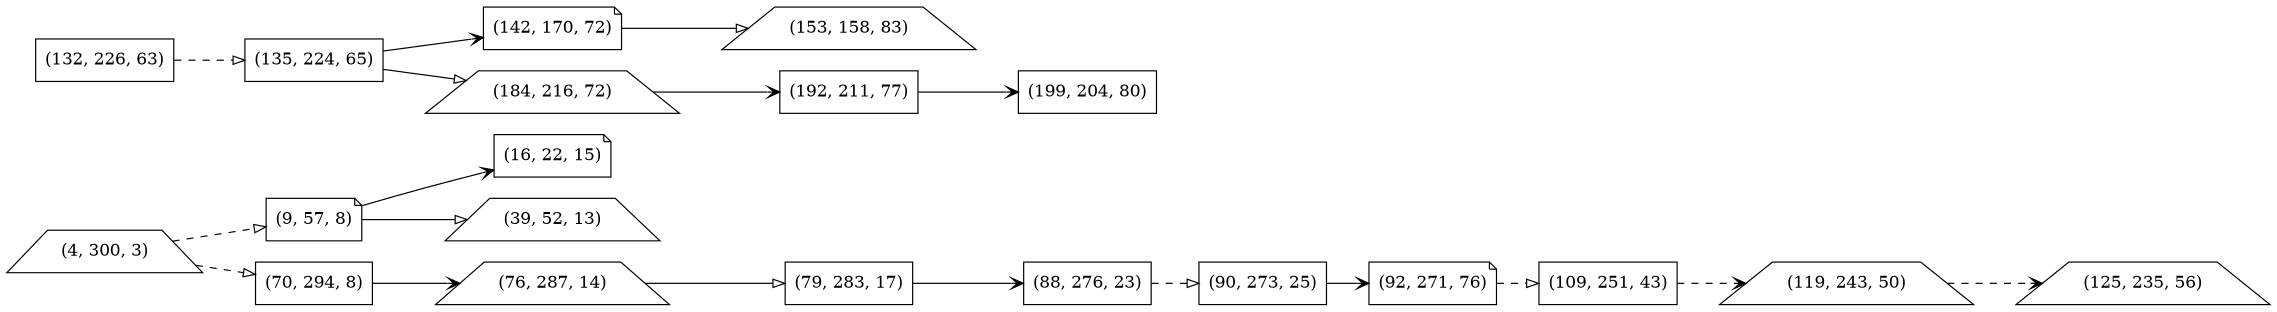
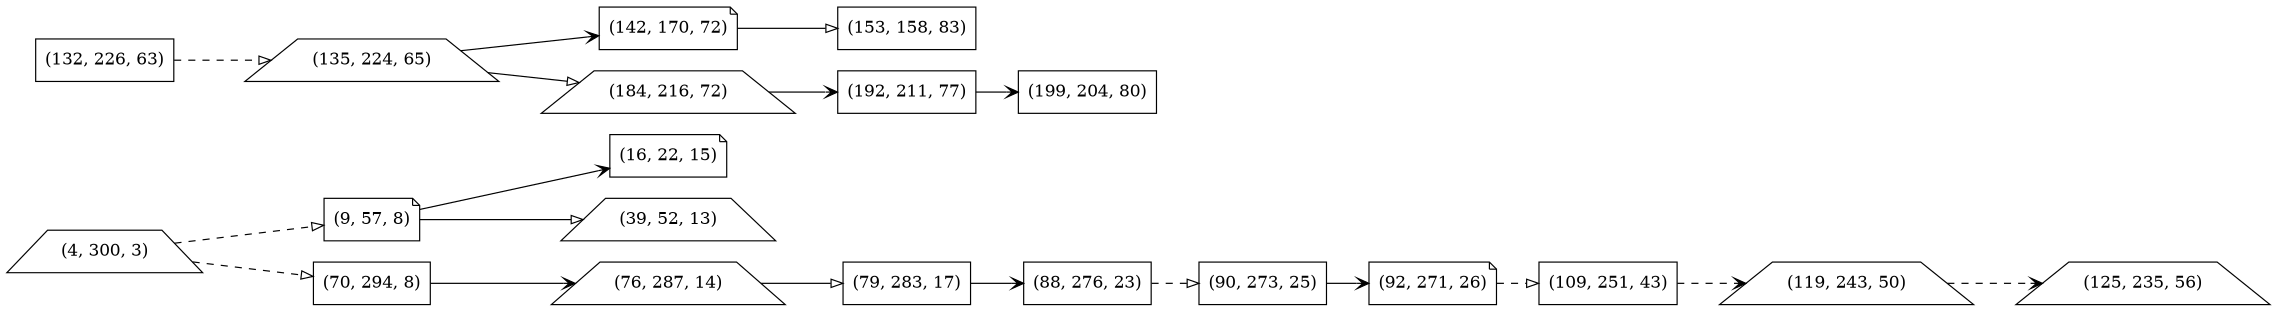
node "(153, 158, 83)": shape trapezium -> box
node "(135, 224, 65)": shape box -> trapezium
node "(92, 271, 76)": label "(92, 271, 76)" -> "(92, 271, 26)"
